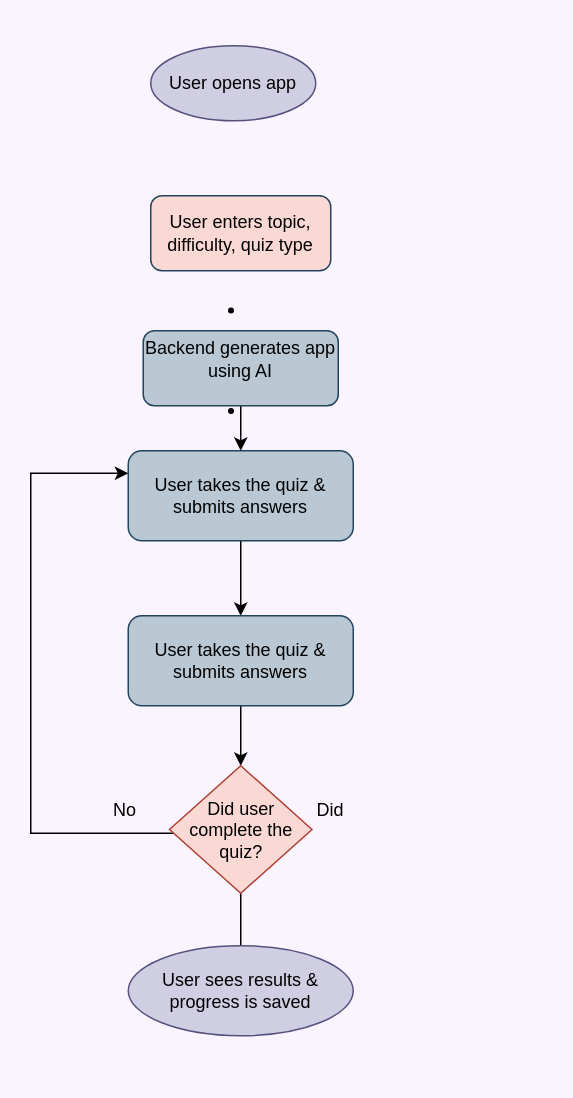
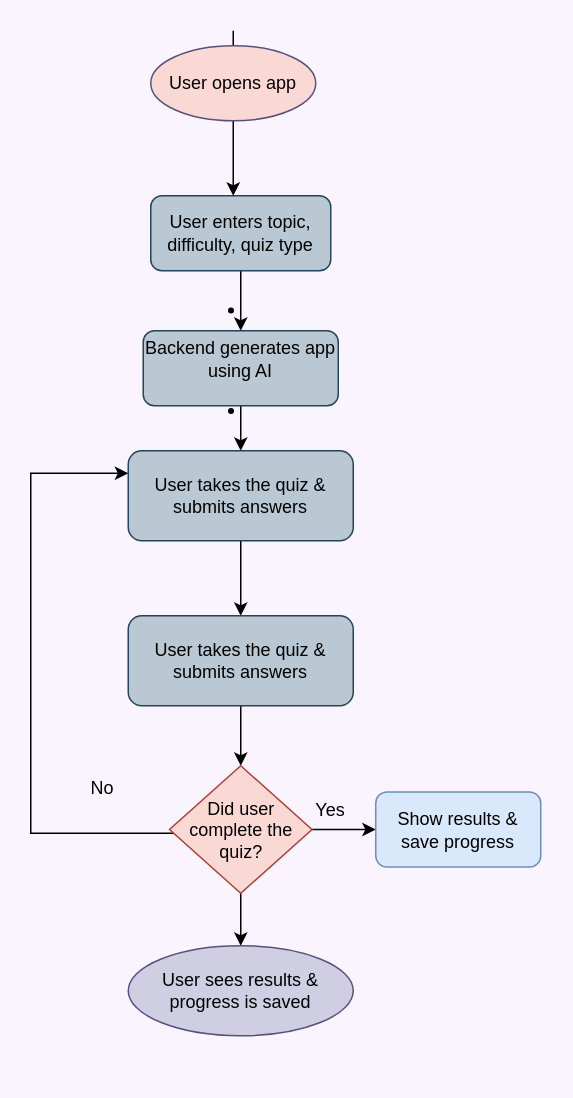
node "User opens app": fillcolor #d0cee2 -> #fad9d5
edge "User opens app" -> "User enters topic, difficulty, quiz type": added
node "User enters topic, difficulty, quiz type": fillcolor #fad9d5 -> #bac8d3
edge "User enters topic, difficulty, quiz type" -> "Backend generates app using AI": added
node "No": moved (125, 811) -> (102, 788)
node "Did": label "Did" -> "Yes"
edge "Did user complete the quiz?" -> "Show results & save progress": added
node "Show results & save progress": added
edge "Did user complete the quiz?" -- "User sees results & progress is saved": arrowhead none -> classic
